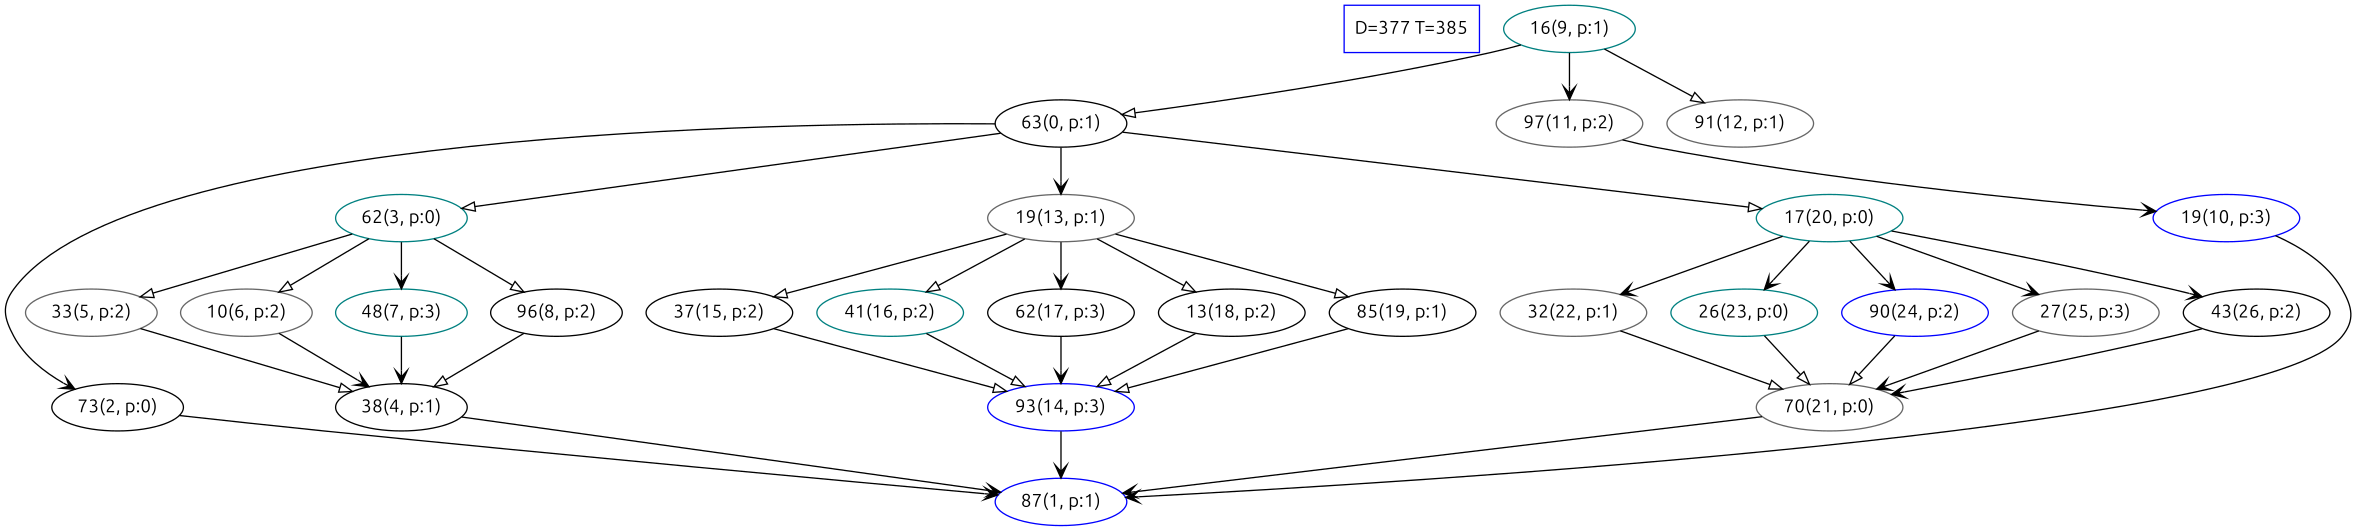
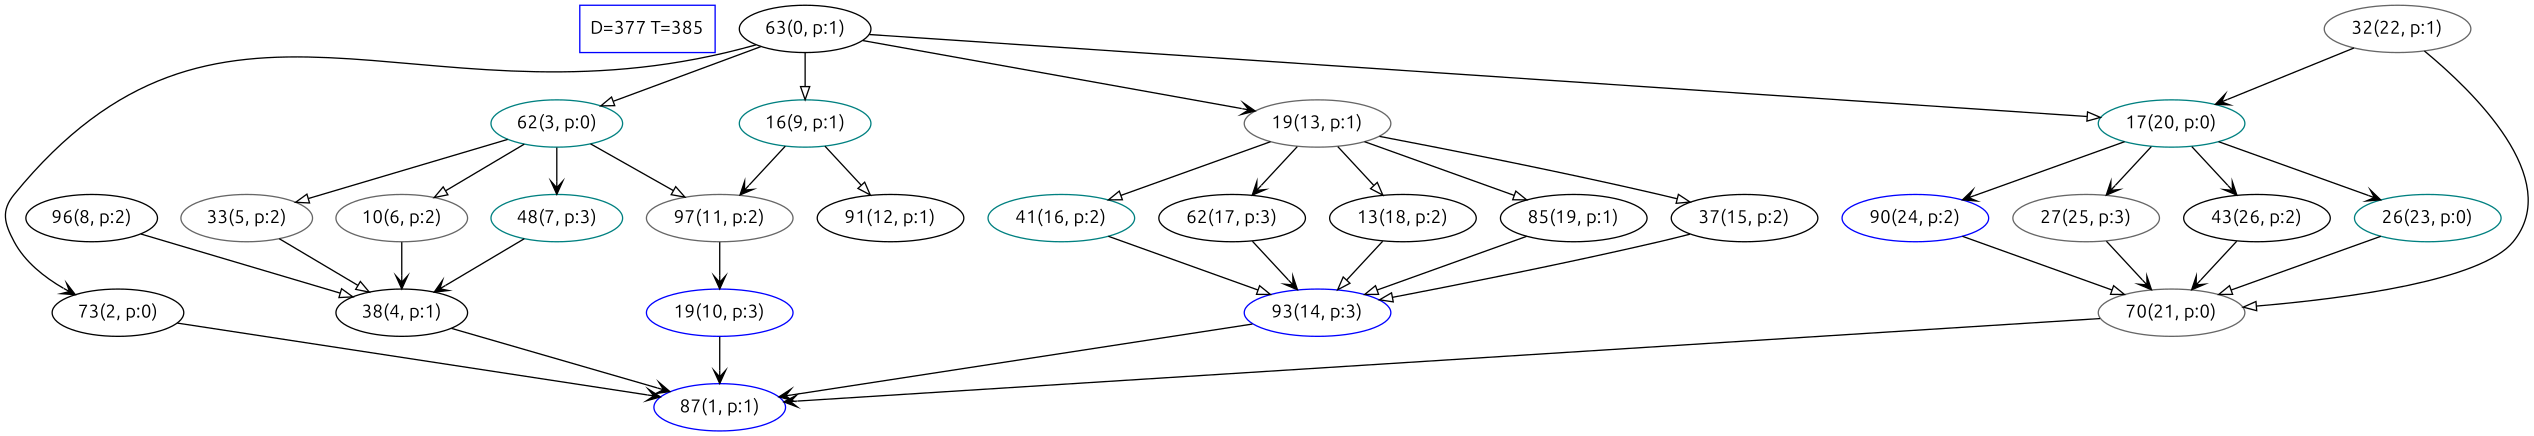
edge "16(9, p:1)" -> "63(0, p:1)": reversed
node "91(12, p:1)": color gray40 -> black
edge "62(3, p:0)" -> "96(8, p:2)": now "62(3, p:0)" -> "97(11, p:2)"
edge "17(20, p:0)" -> "32(22, p:1)": reversed
